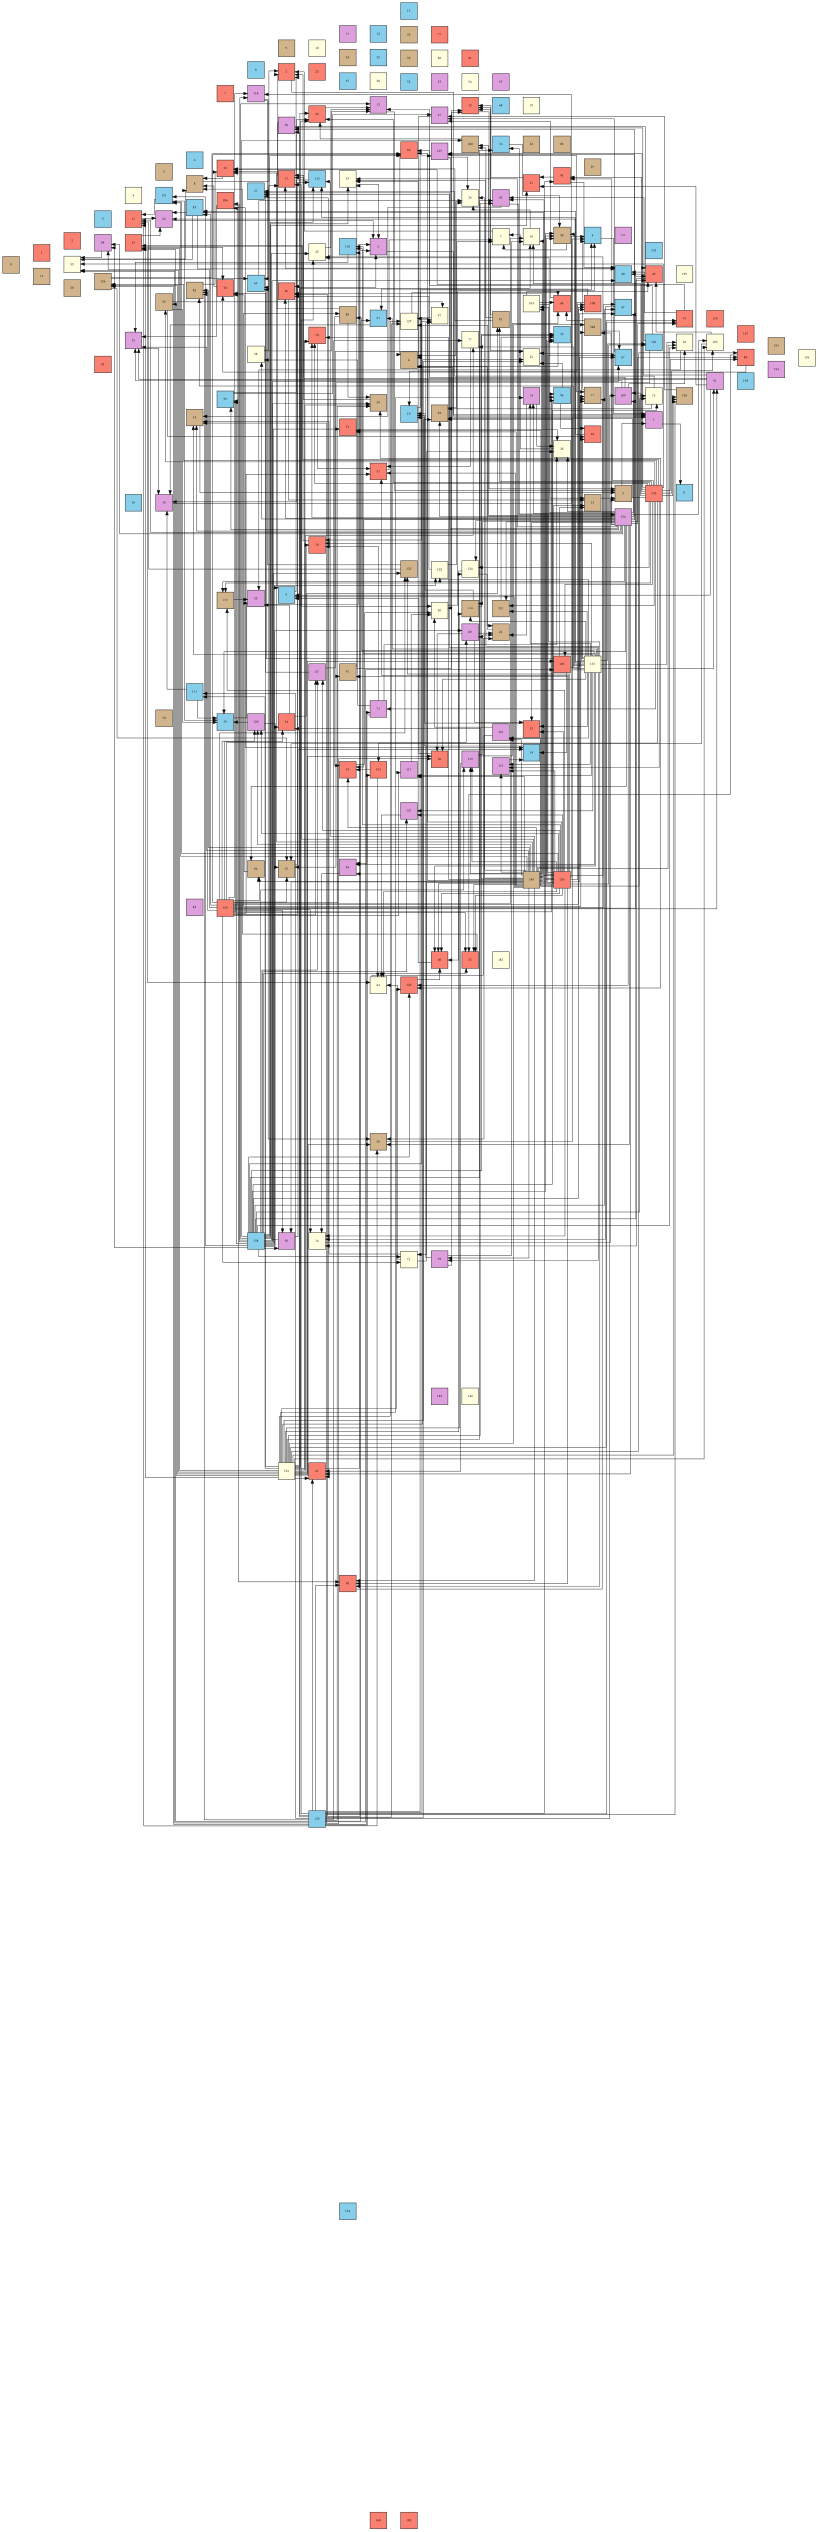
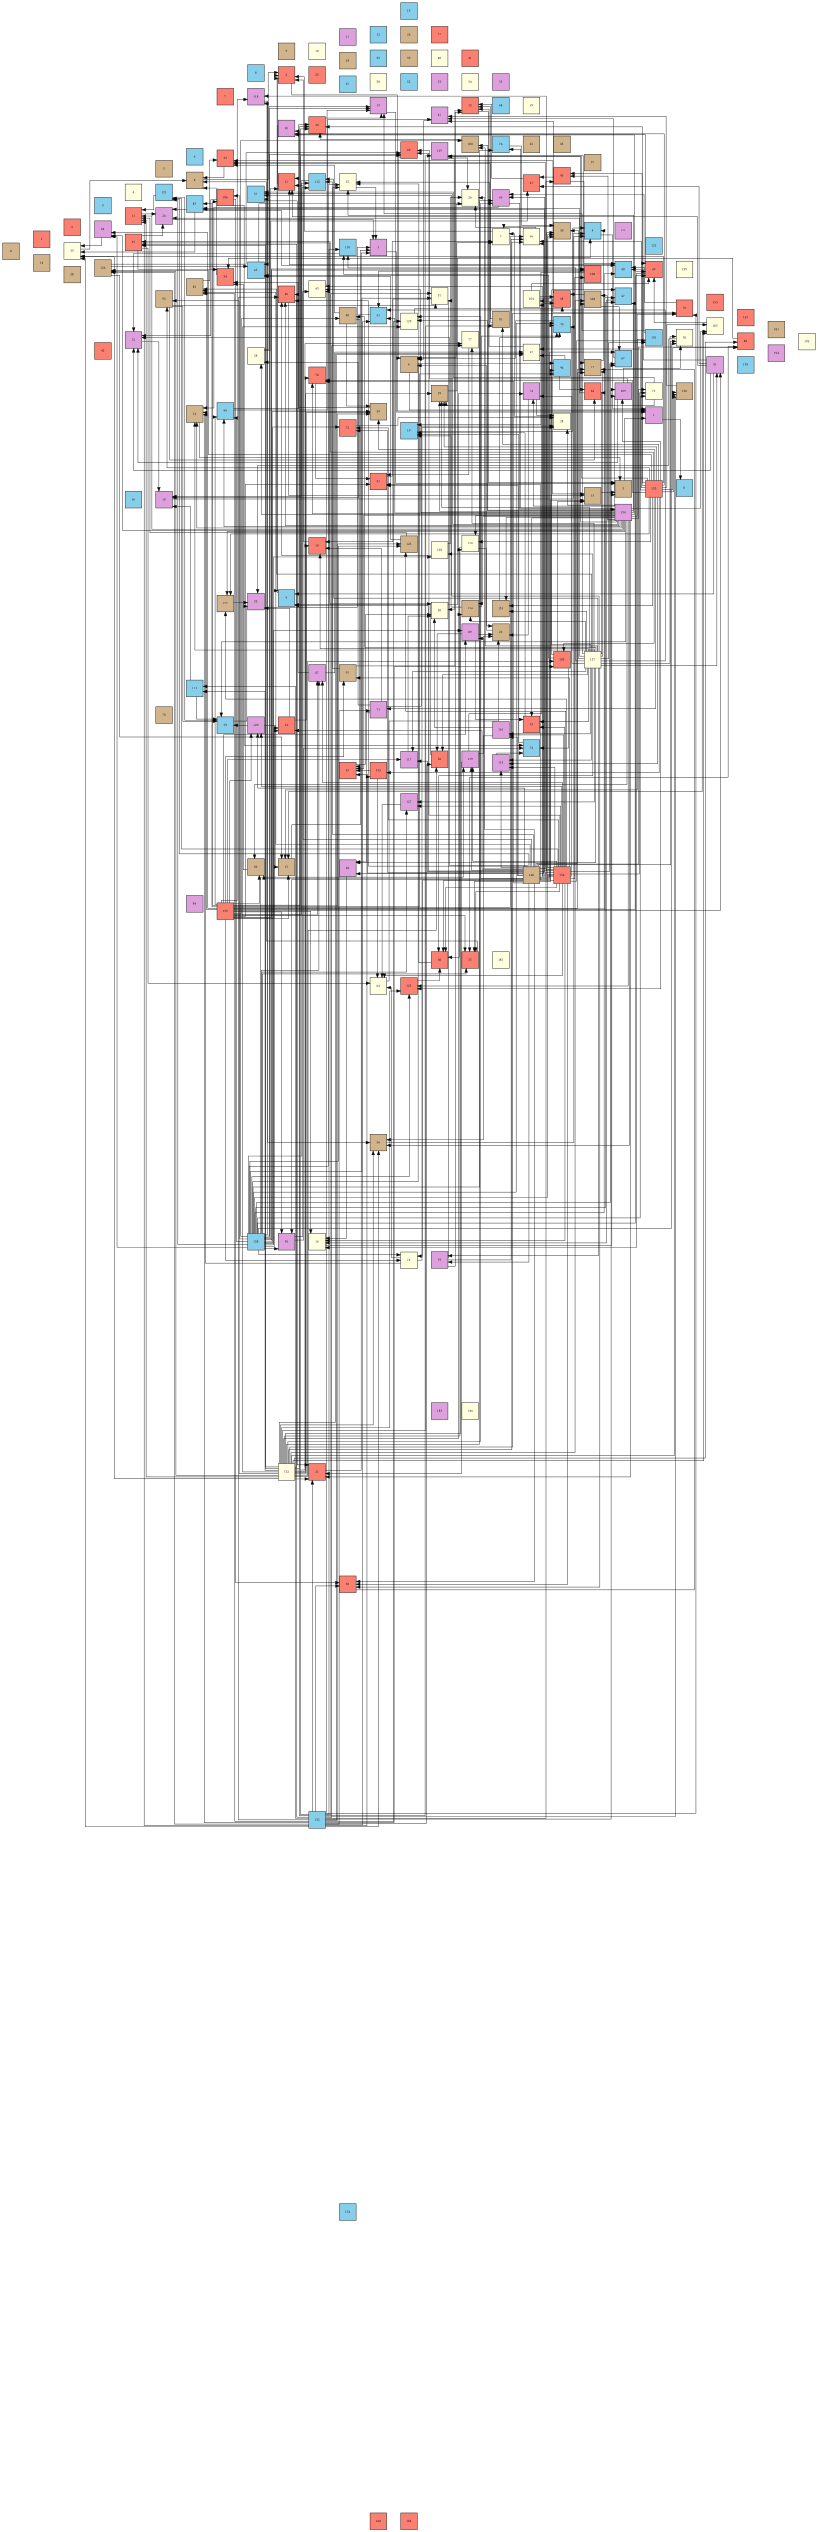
edge "134" -> "51": added
